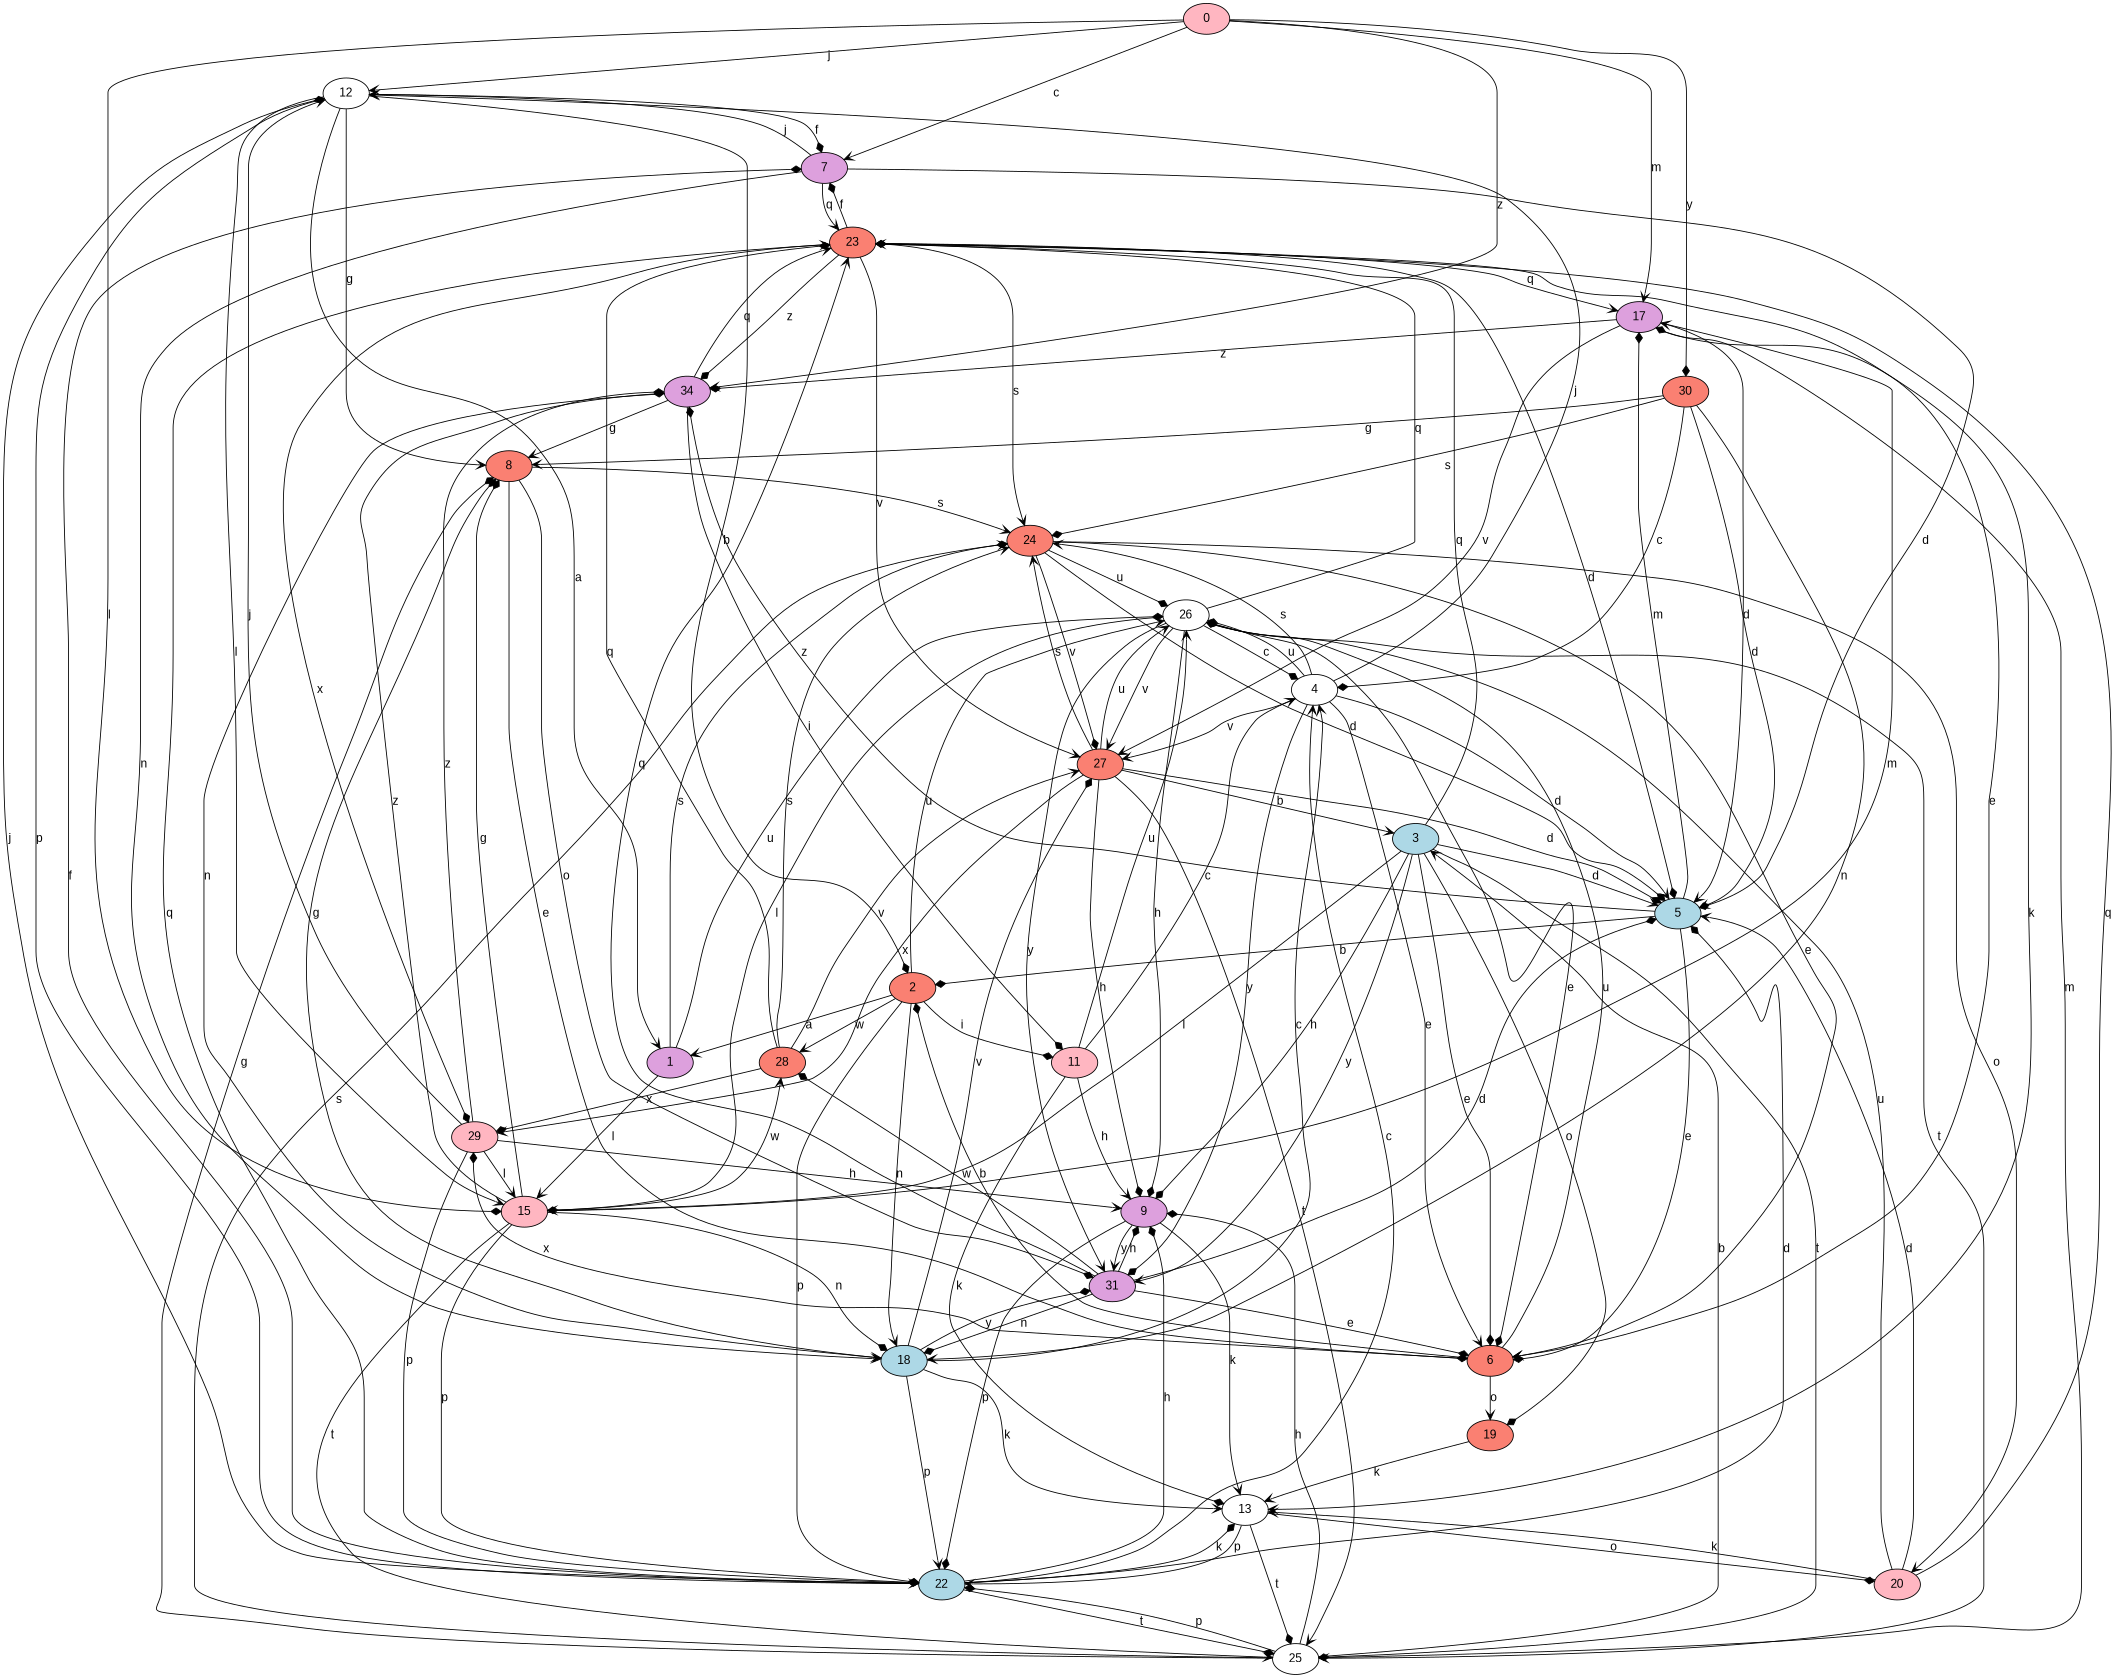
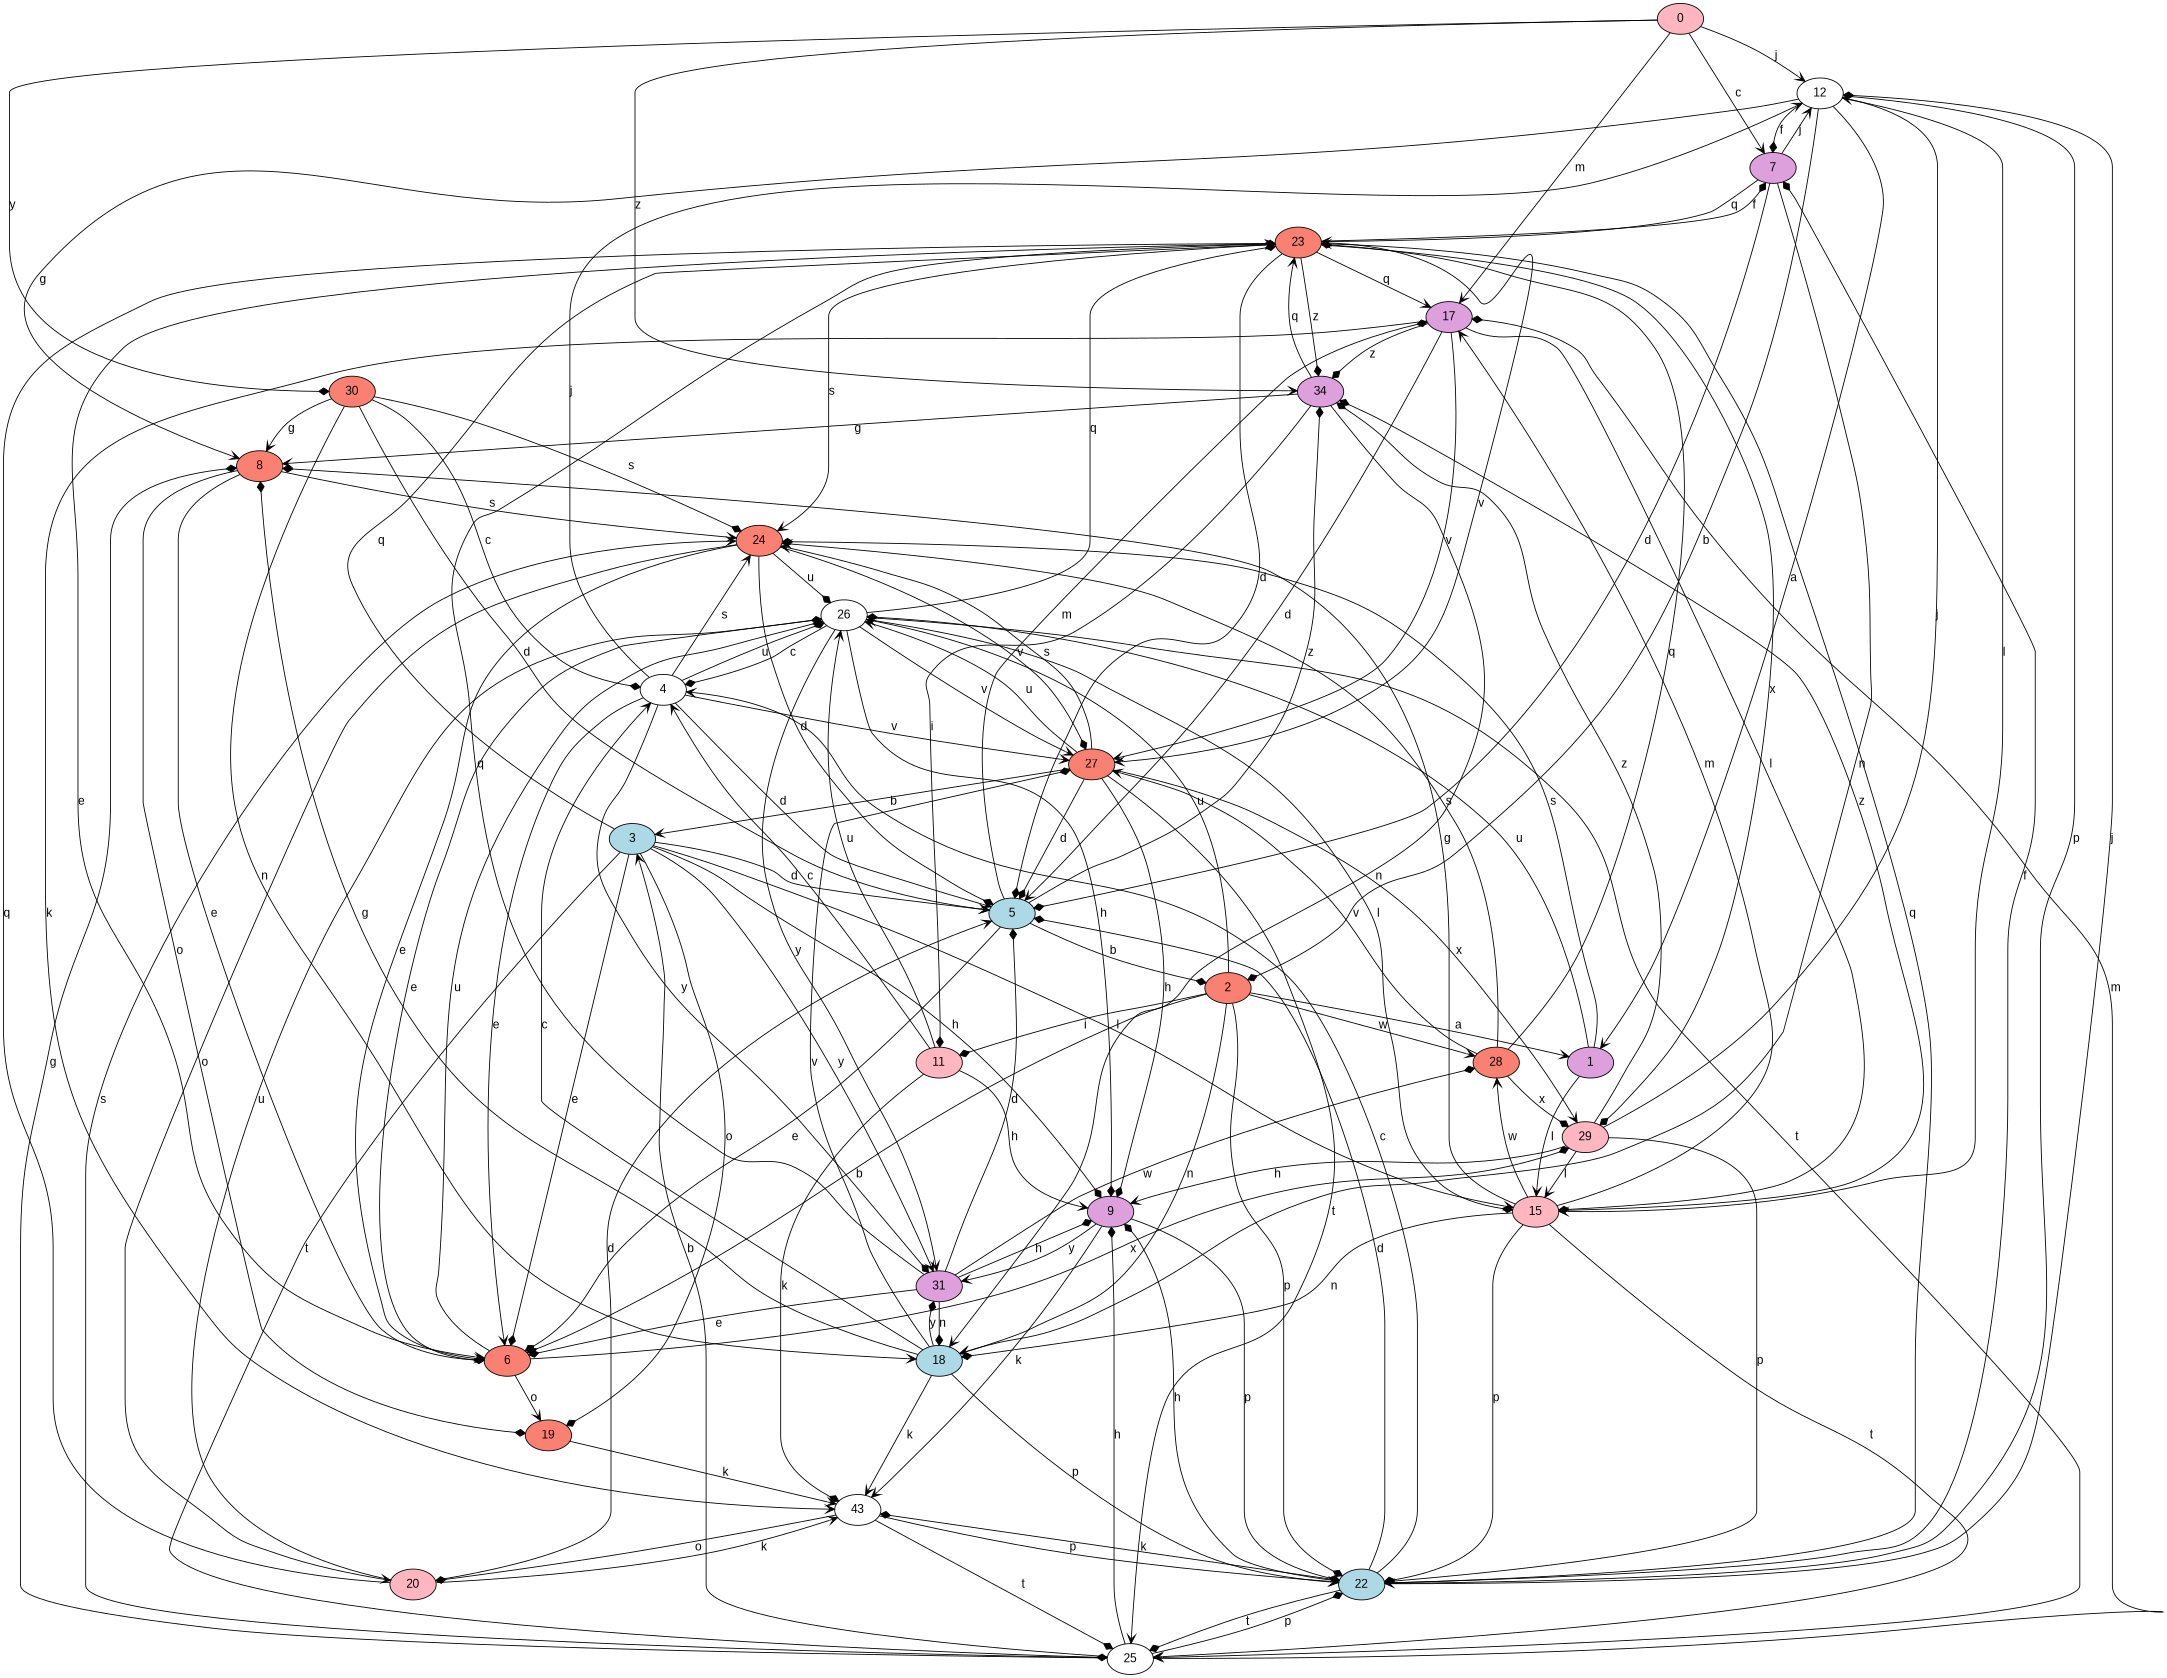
edge "0" -> "15": now "17" -> "15"
edge "8" -> "31": now "8" -> "19"
edge "6" -> "2": reversed
node "13": label "13" -> "43"
